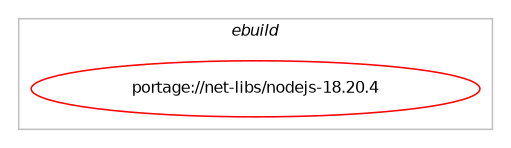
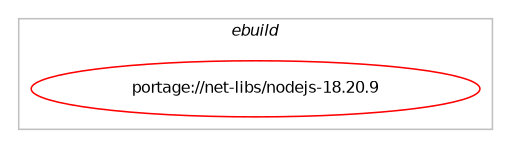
node "portage://net-libs/nodejs-18.20.4": label "portage://net-libs/nodejs-18.20.4" -> "portage://net-libs/nodejs-18.20.9"
